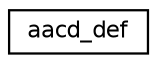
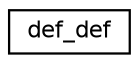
node "aacd_def": label "aacd_def" -> "def_def"
